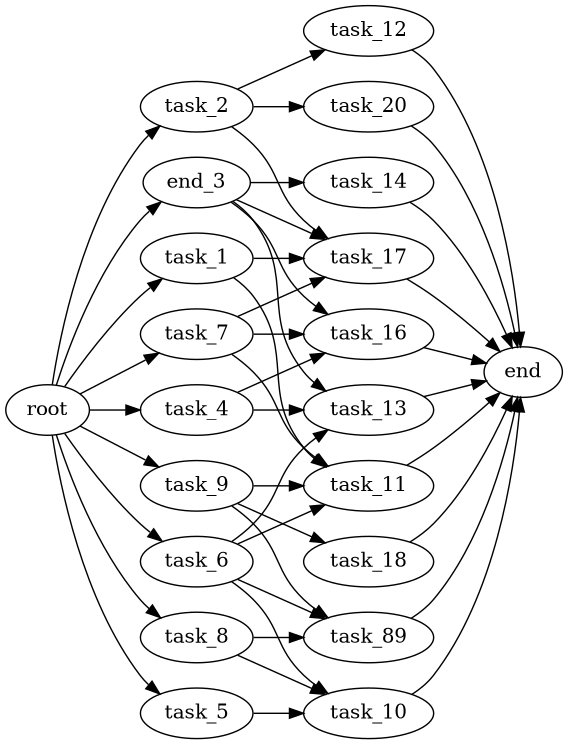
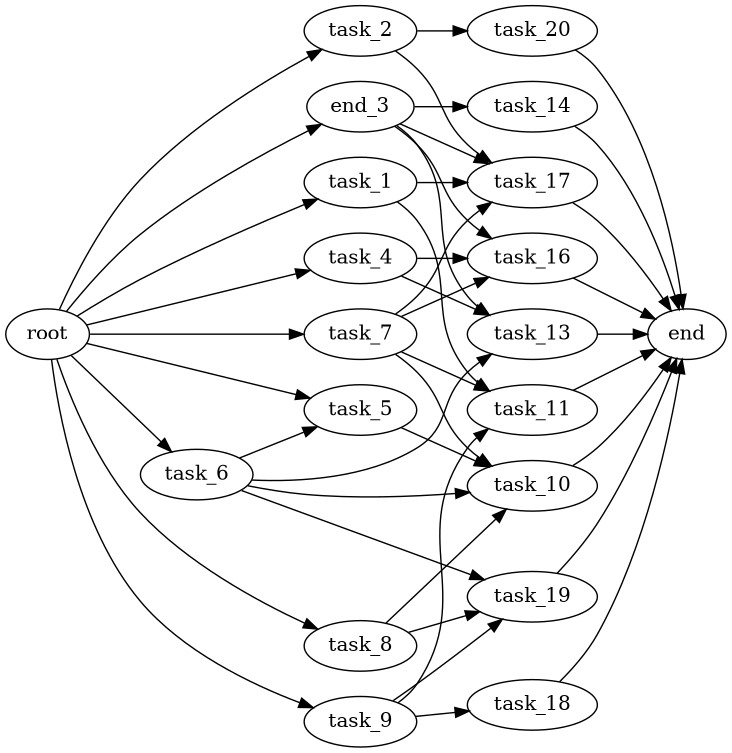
node "task_12": removed
edge "task_7" -> "task_10": added
edge "task_6" -> "task_11": now "task_6" -> "task_5"
node "task_89": label "task_89" -> "task_19"
